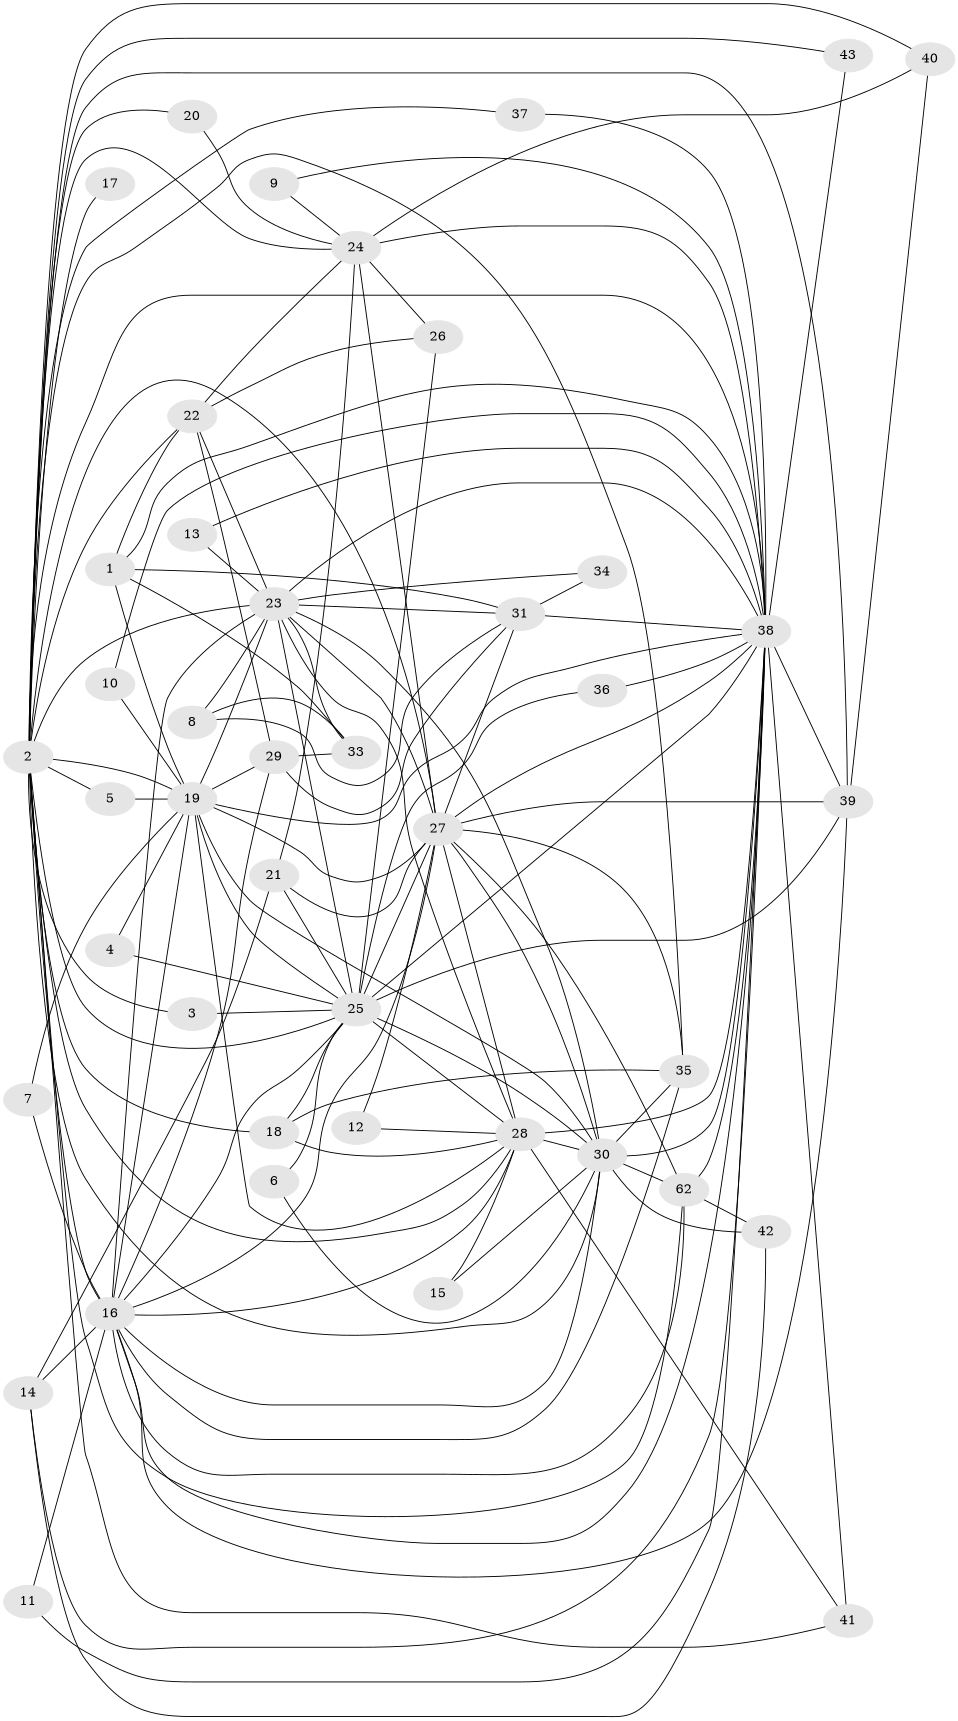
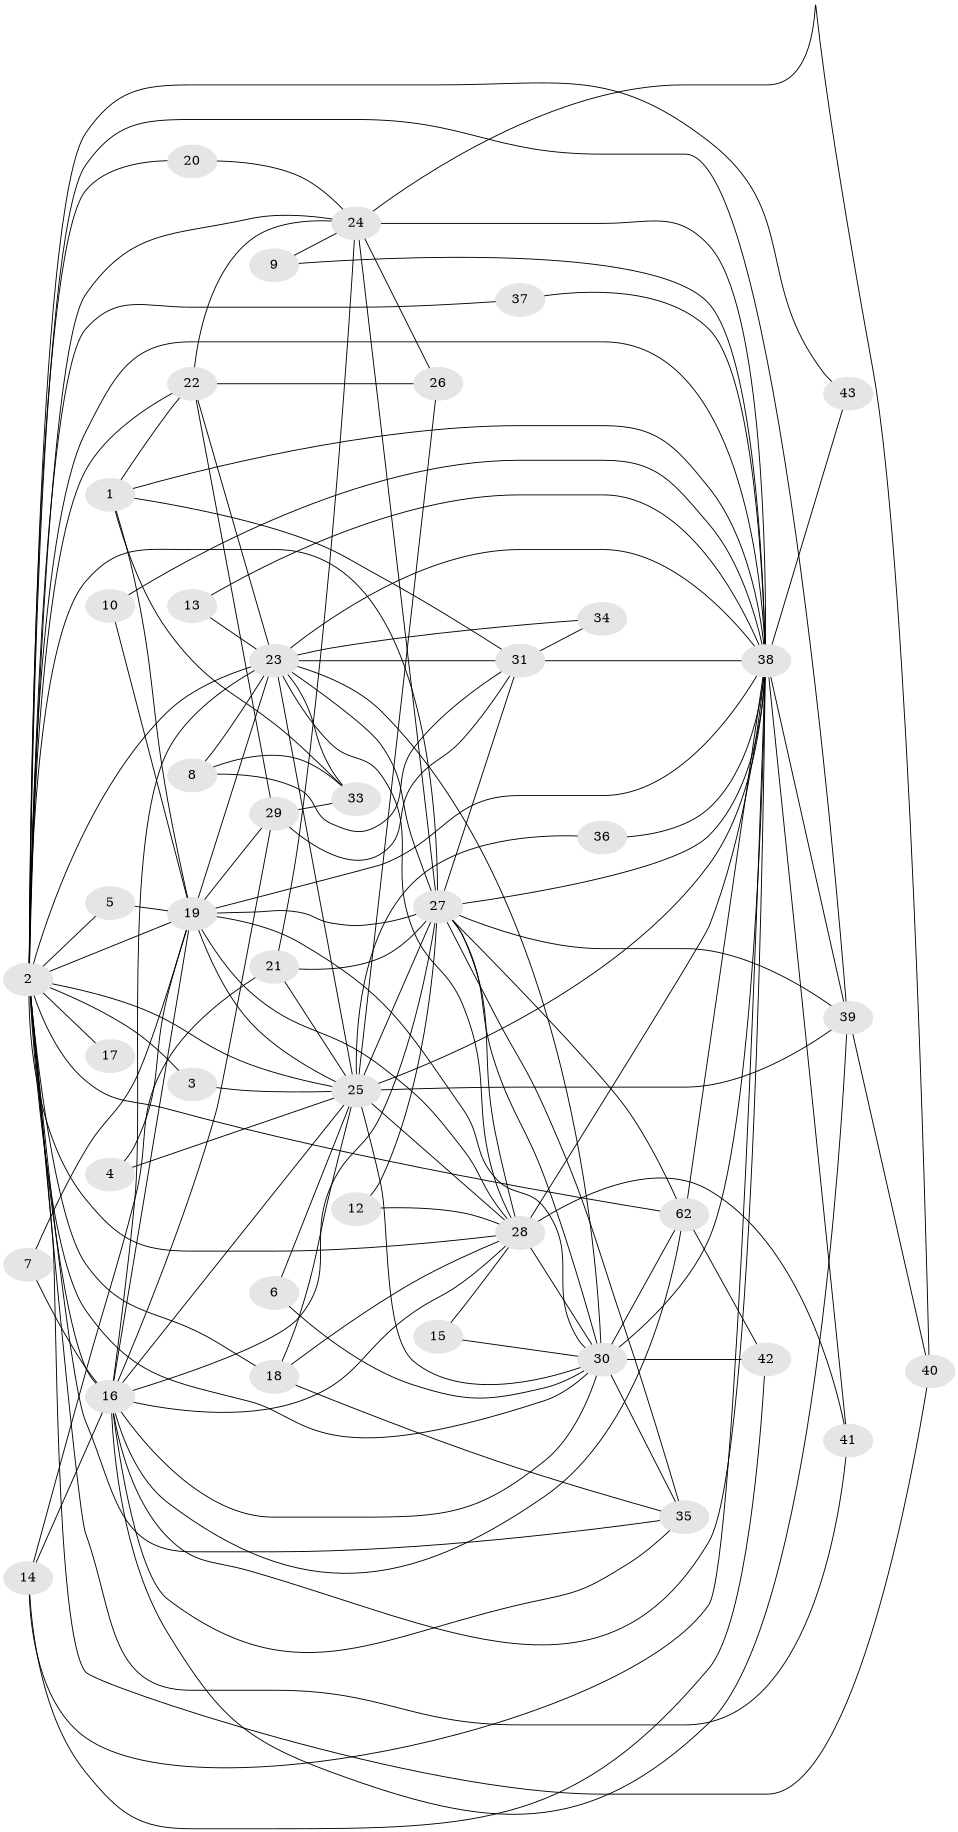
node "11": removed
